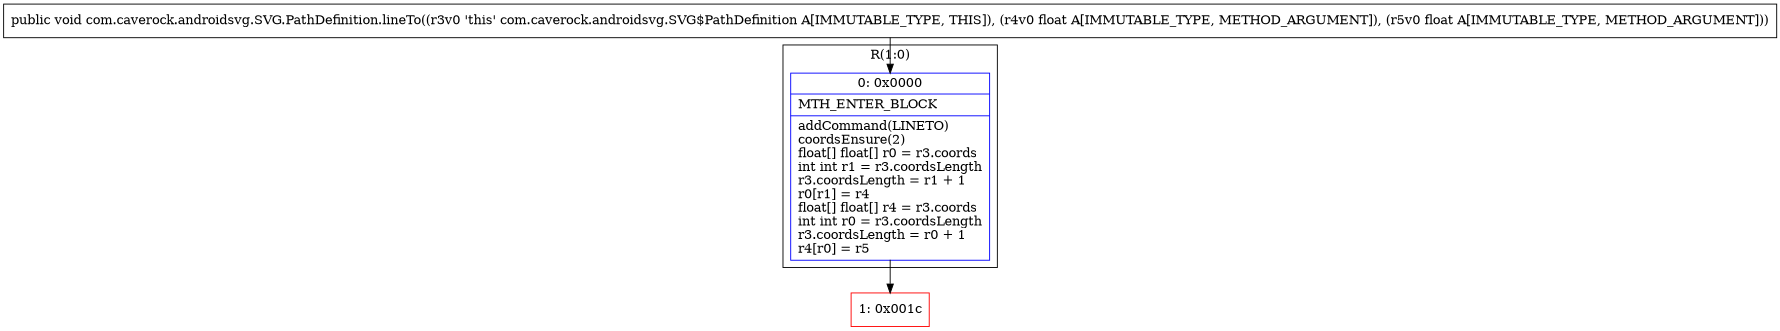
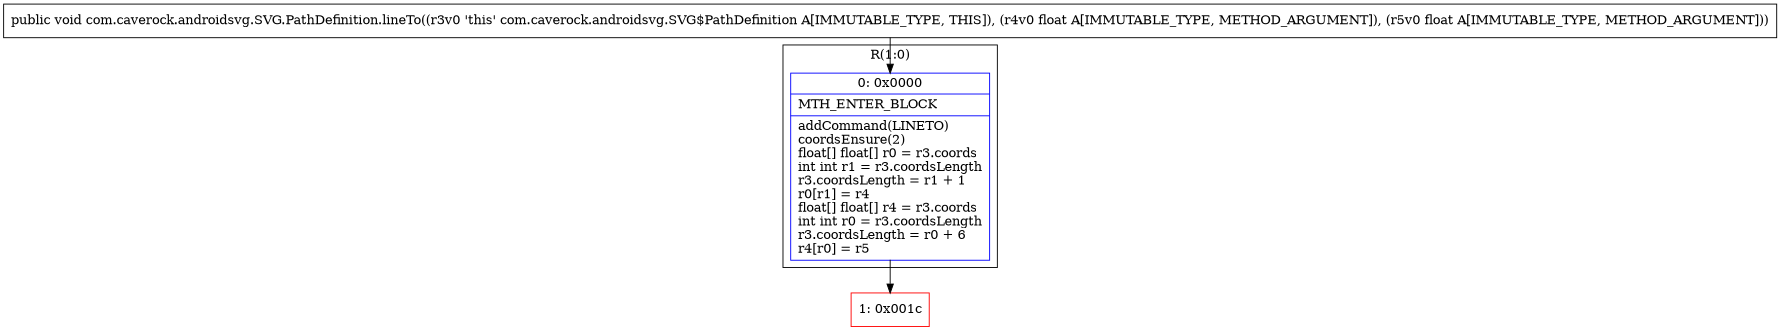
node "0: 0x0000": text "r3.coordsLength = r0 + 1" -> "r3.coordsLength = r0 + 6"
